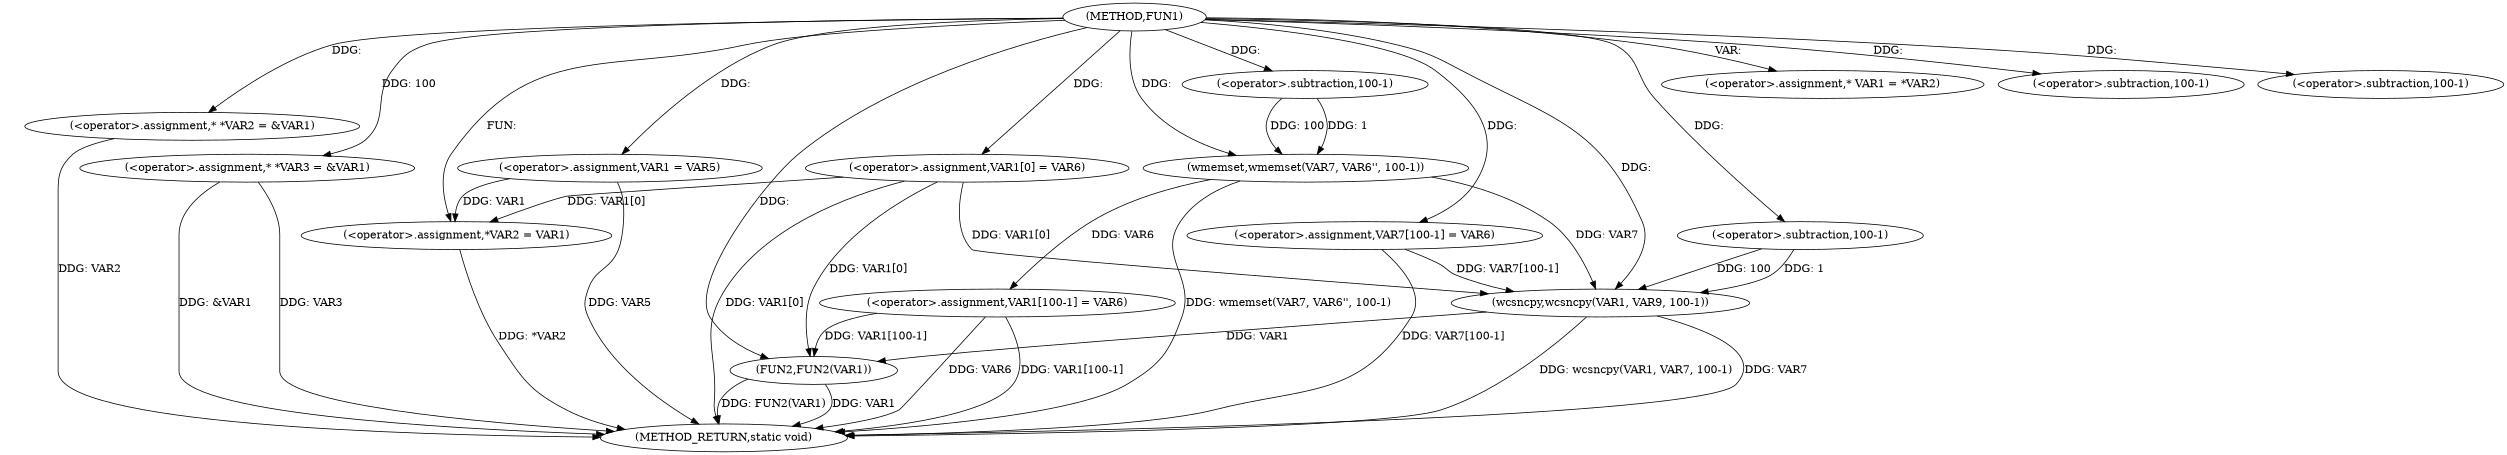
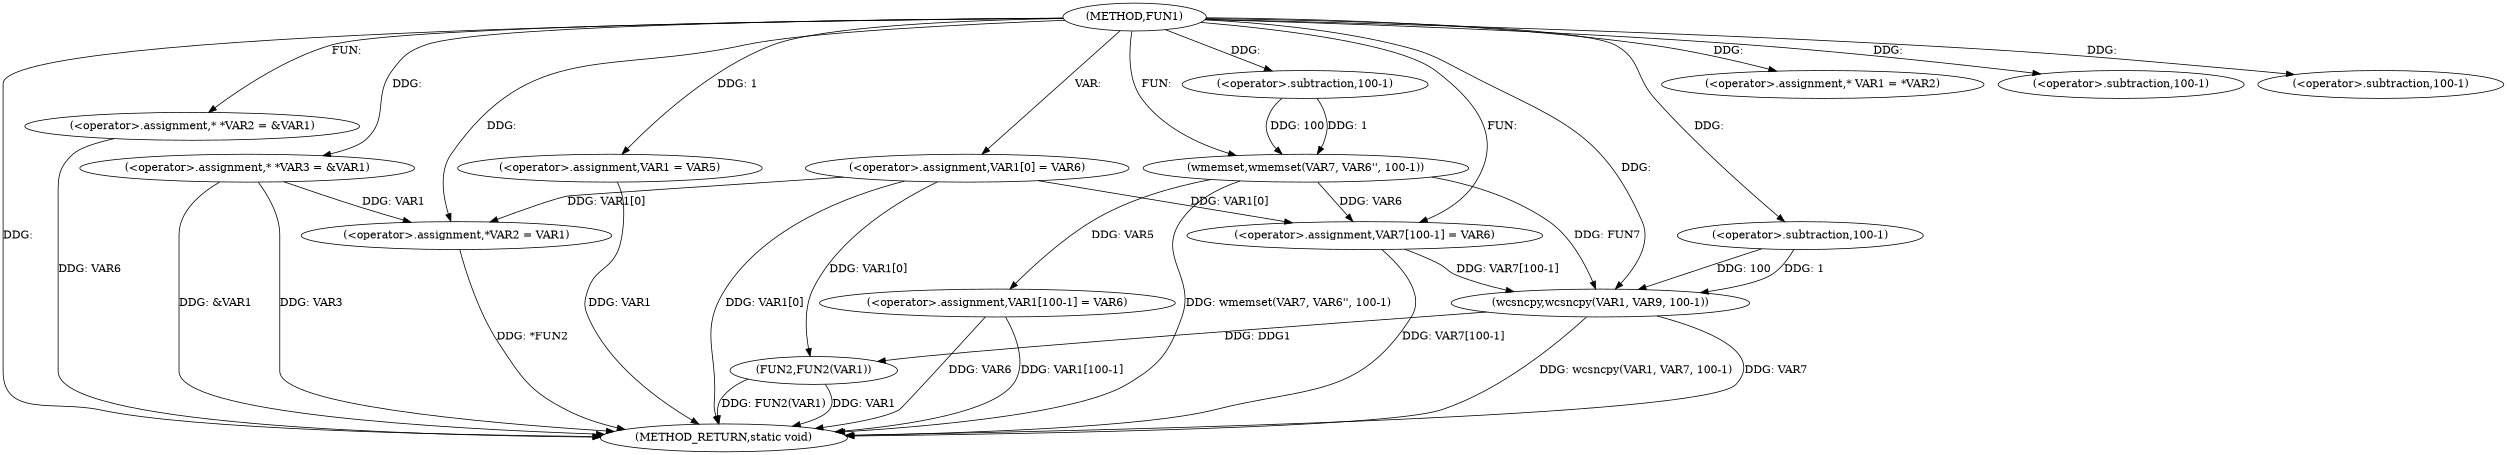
edge "(METHOD,FUN1)" -> "(<operator>.assignment,* *VAR2 = &VAR1)": label "DDG: " -> "FUN: "
edge "(METHOD,FUN1)" -> "(<operator>.assignment,* VAR1 = *VAR2)": label "VAR: " -> "DDG: "
edge "(METHOD,FUN1)" -> "(<operator>.assignment,* *VAR3 = &VAR1)": label "DDG: 100" -> "DDG: "
edge "(METHOD,FUN1)" -> "(<operator>.assignment,VAR1 = VAR5)": label "DDG: " -> "DDG: 1"
edge "(METHOD,FUN1)" -> "(<operator>.assignment,VAR1[0] = VAR6)": label "DDG: " -> "VAR: "
edge "(METHOD,FUN1)" -> "(wmemset,wmemset(VAR7, VAR6'', 100-1))": label "DDG: " -> "FUN: "
edge "(METHOD,FUN1)" -> "(<operator>.assignment,*VAR2 = VAR1)": label "FUN: " -> "DDG: "
edge "(METHOD,FUN1)" -> "(<operator>.assignment,VAR7[100-1] = VAR6)": label "DDG: " -> "FUN: "
edge "(METHOD,FUN1)" -> "(FUN2,FUN2(VAR1))": now "(METHOD,FUN1)" -> "(METHOD_RETURN,static void)"
edge "(<operator>.assignment,VAR1 = VAR5)" -> "(<operator>.assignment,*VAR2 = VAR1)": now "(<operator>.assignment,* *VAR3 = &VAR1)" -> "(<operator>.assignment,*VAR2 = VAR1)"
edge "(wmemset,wmemset(VAR7, VAR6'', 100-1))" -> "(<operator>.assignment,VAR7[100-1] = VAR6)": added, label "DDG: VAR6"
edge "(wmemset,wmemset(VAR7, VAR6'', 100-1))" -> "(<operator>.assignment,VAR1[100-1] = VAR6)": label "DDG: VAR6" -> "DDG: VAR5"
edge "(wmemset,wmemset(VAR7, VAR6'', 100-1))" -> "(wcsncpy,wcsncpy(VAR1, VAR9, 100-1))": label "DDG: VAR7" -> "DDG: FUN7"
edge "(<operator>.assignment,* *VAR2 = &VAR1)" -> "(METHOD_RETURN,static void)": label "DDG: VAR2" -> "DDG: VAR6"
edge "(<operator>.assignment,VAR1[0] = VAR6)" -> "(wcsncpy,wcsncpy(VAR1, VAR9, 100-1))": now "(<operator>.assignment,VAR1[0] = VAR6)" -> "(<operator>.assignment,VAR7[100-1] = VAR6)"
edge "(<operator>.assignment,VAR1 = VAR5)" -> "(METHOD_RETURN,static void)": label "DDG: VAR5" -> "DDG: VAR1"
edge "(<operator>.assignment,VAR1[100-1] = VAR6)" -> "(FUN2,FUN2(VAR1))": removed, label "DDG: VAR1[100-1]"
edge "(<operator>.assignment,*VAR2 = VAR1)" -> "(METHOD_RETURN,static void)": label "DDG: *VAR2" -> "DDG: *FUN2"
edge "(wcsncpy,wcsncpy(VAR1, VAR9, 100-1))" -> "(FUN2,FUN2(VAR1))": label "DDG: VAR1" -> "DDG: DDG1"
